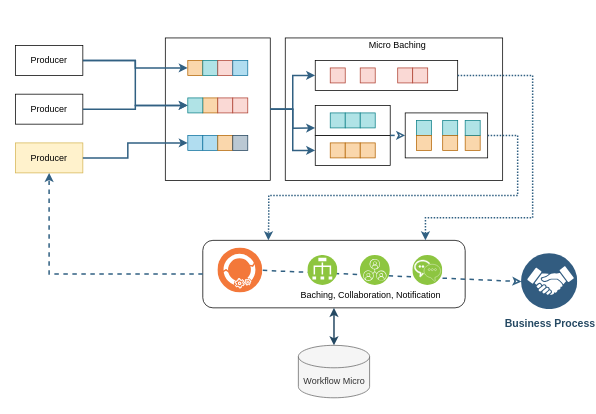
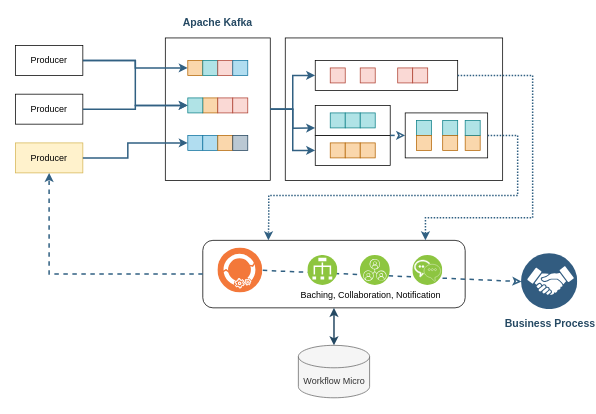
node "Apache Kafka": added
node "Micro Baching": removed
